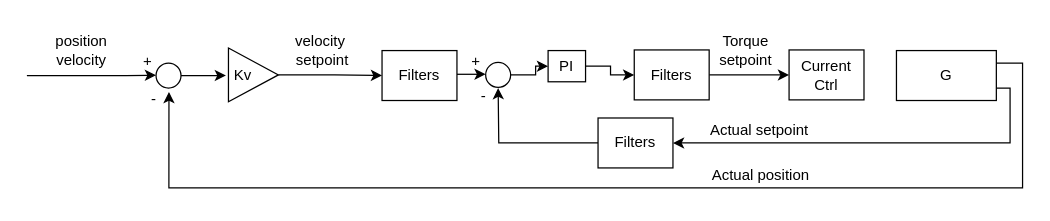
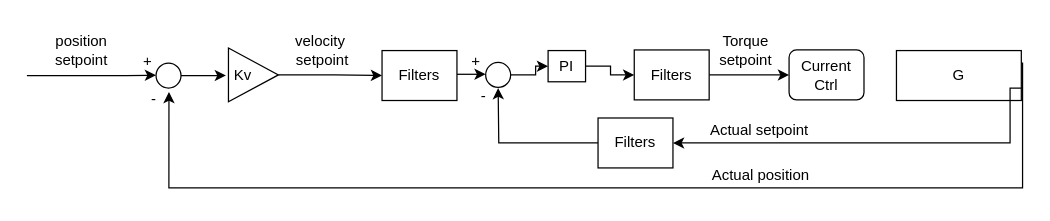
node "position velocity": label "position velocity" -> "position setpoint"
node "Current Ctrl": shape rectangle -> rounded rectangle
node "G": size 100x50 -> 125x50
